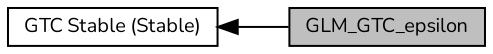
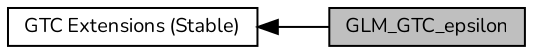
node "GTC Stable (Stable)": label "GTC Stable (Stable)" -> "GTC Extensions (Stable)"
